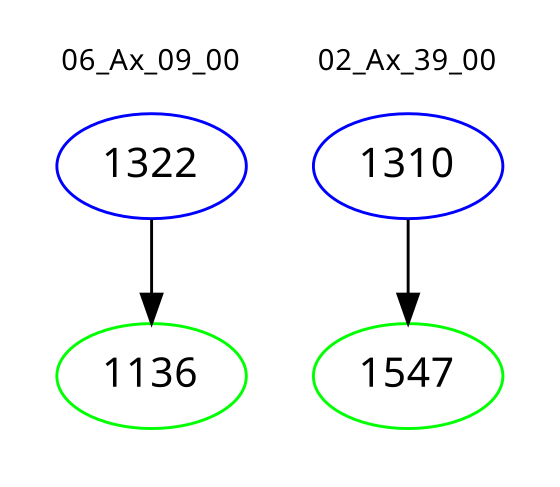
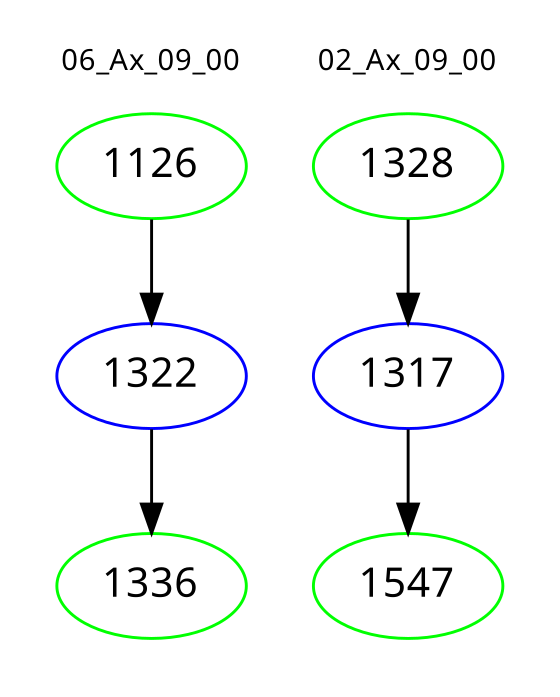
cluster "02_Ax_39_00": label "02_Ax_39_00" -> "02_Ax_09_00"
node "1126": added
node "1328": added
node "1310": label "1310" -> "1317"
node "1136": label "1136" -> "1336"
